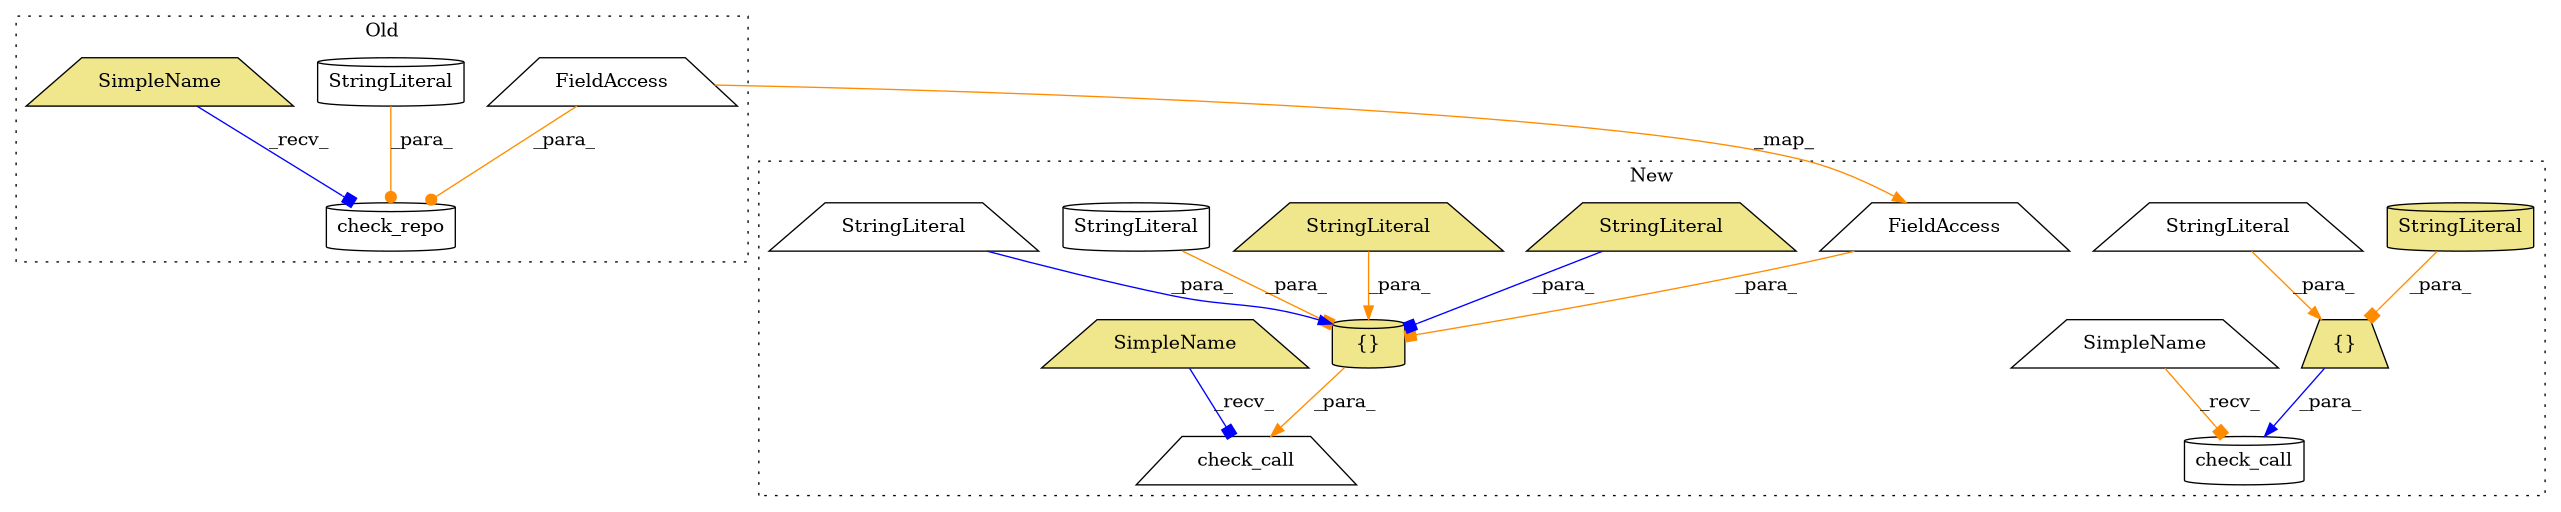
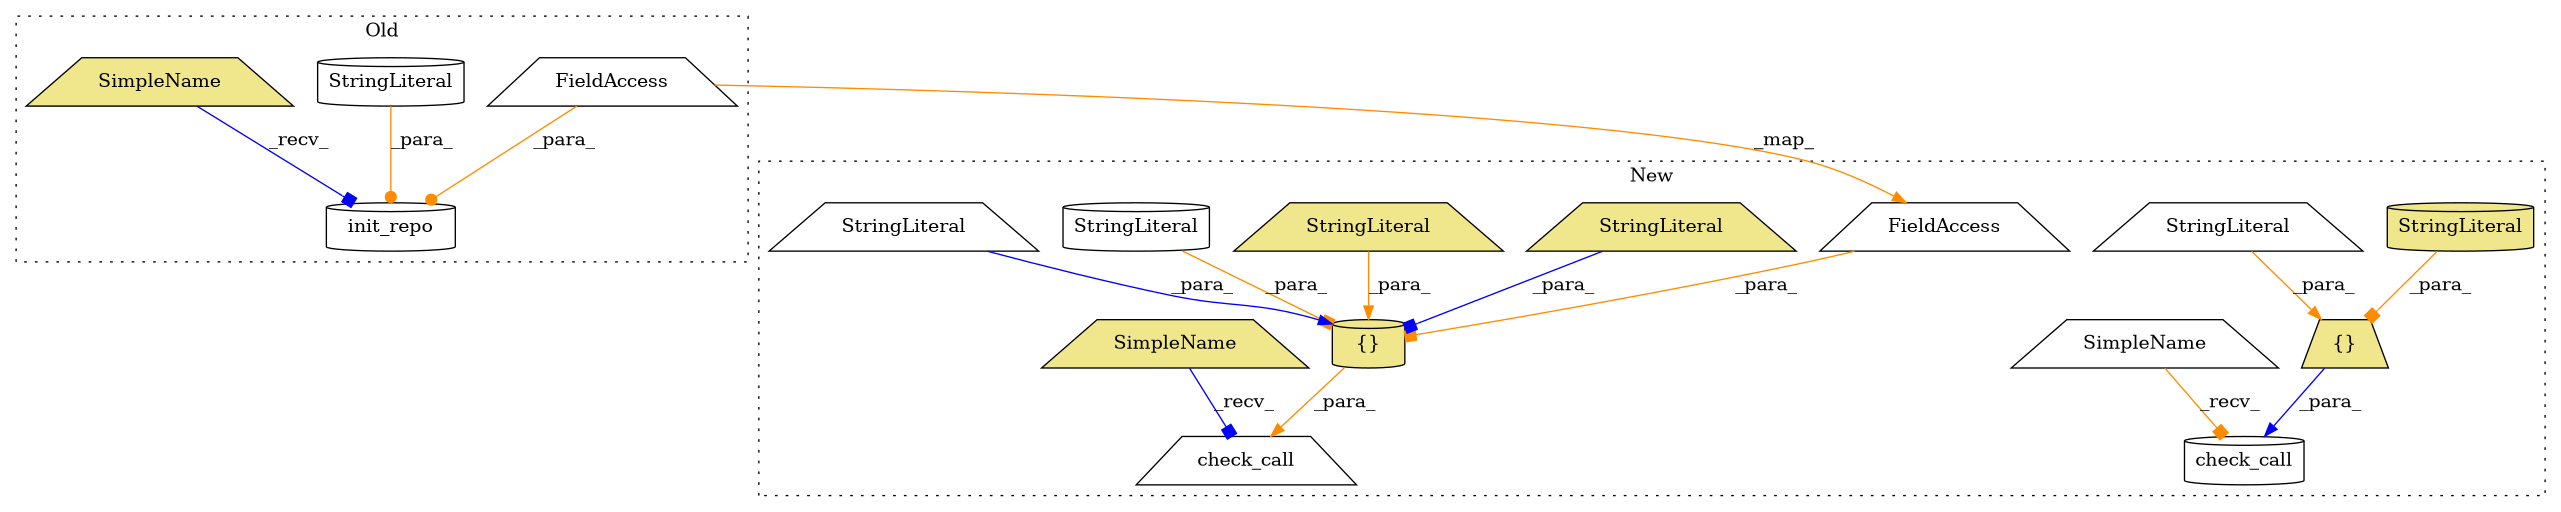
node "check_repo": label "check_repo" -> "init_repo"
